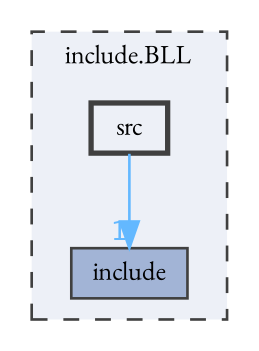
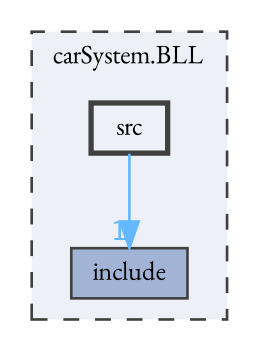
cluster "include.BLL": label "include.BLL" -> "carSystem.BLL"
